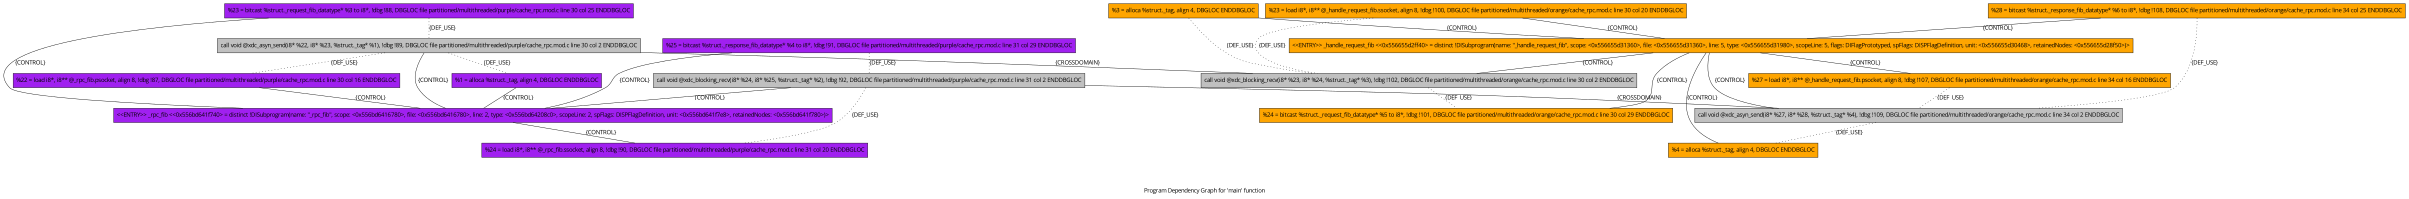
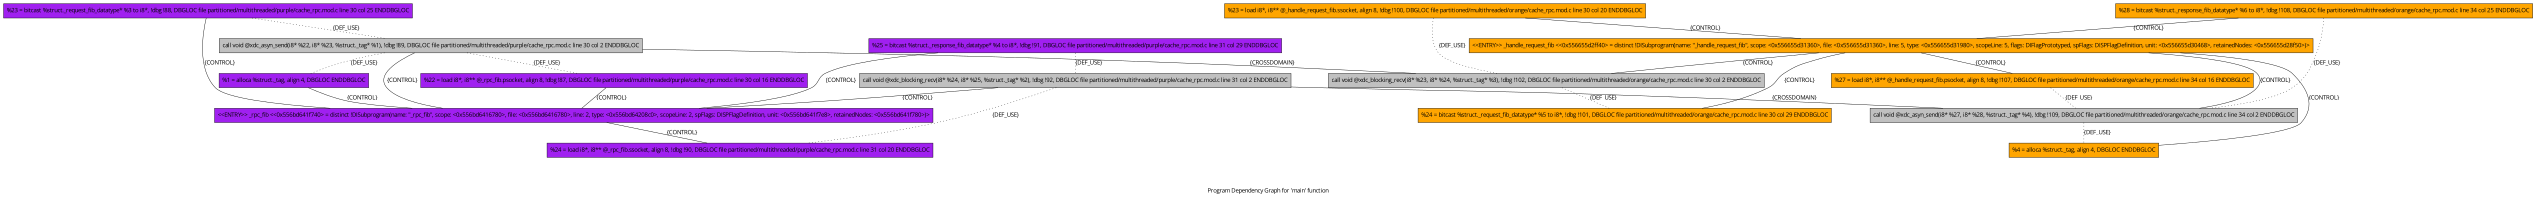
node "%3 = alloca %struct._tag, align 4, DBGLOC ENDDBGLOC": removed
